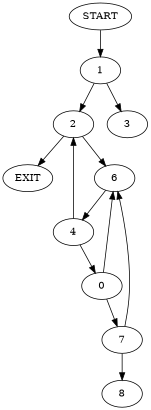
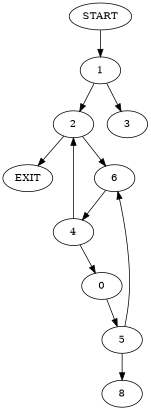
edge "0" -> "6": removed
node "7": label "7" -> "5"
